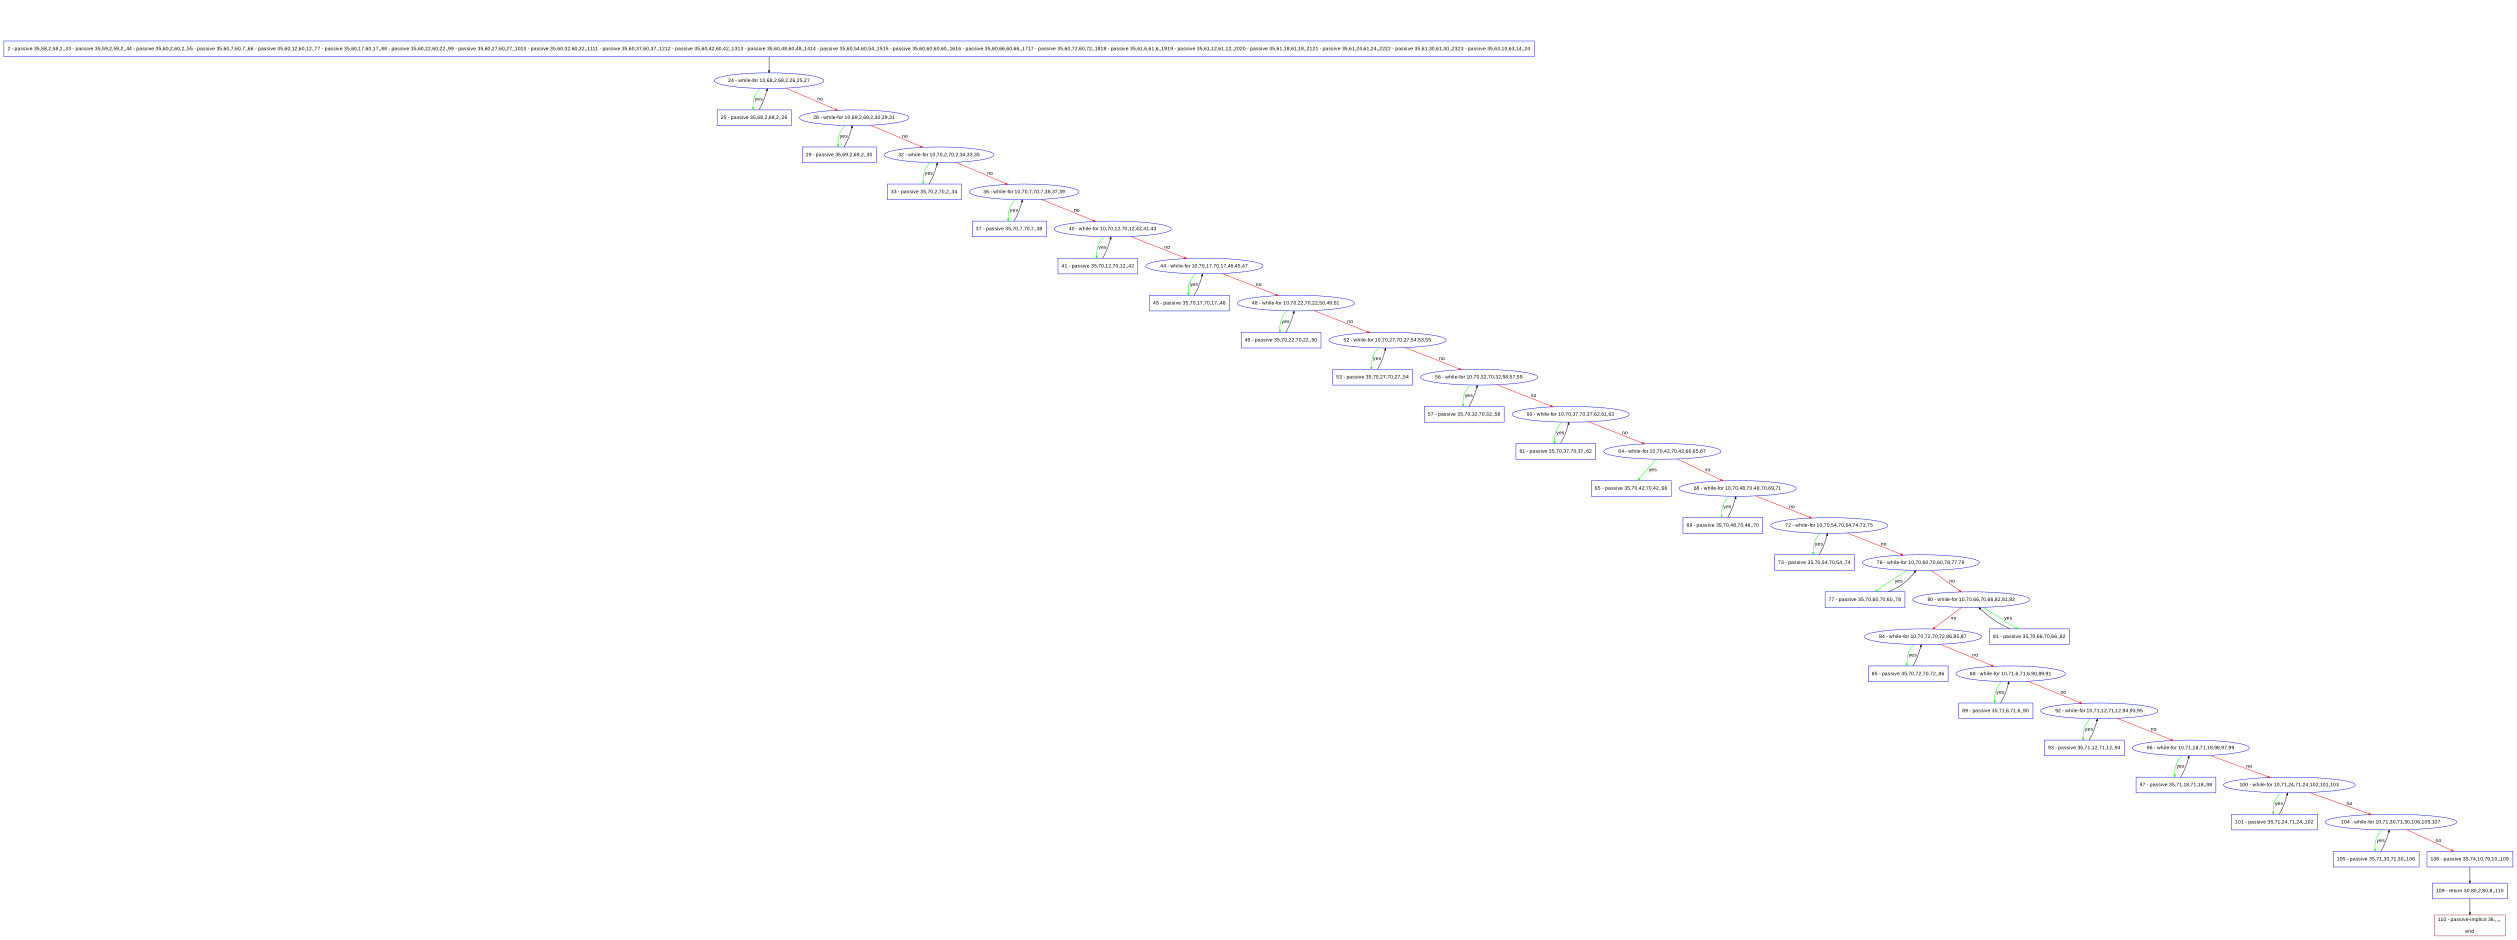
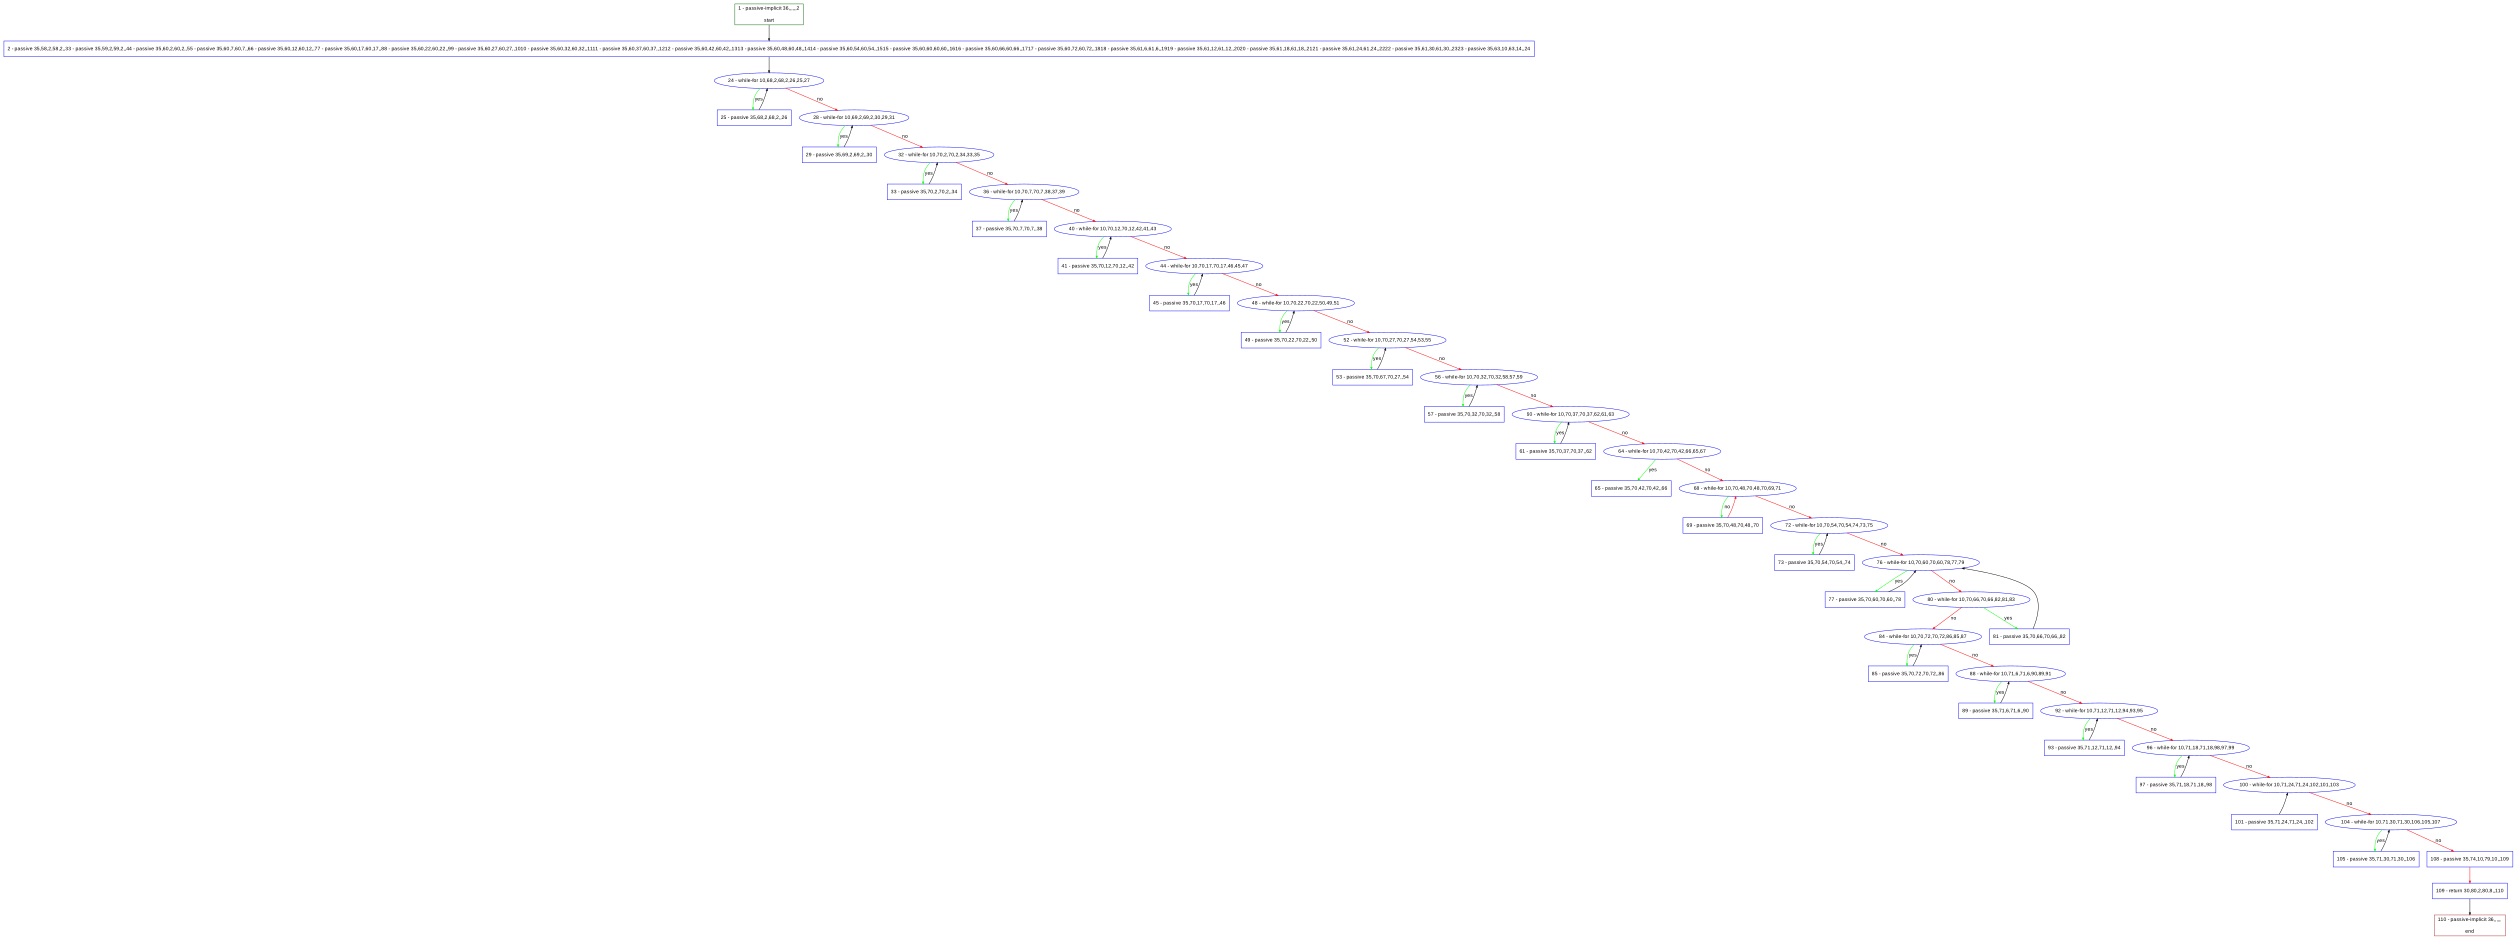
node "1 - passive-implicit 36,,,,,,2 start": added
node "53 - passive 35,70,27,70,27,,54": label "53 - passive 35,70,27,70,27,,54" -> "53 - passive 35,70,67,70,27,,54"
edge "68 - while-for 10,70,48,70,48,70,69,71" -> "69 - passive 35,70,48,70,48,,70": label "yes" -> "no"
edge "69 - passive 35,70,48,70,48,,70" -> "68 - while-for 10,70,48,70,48,70,69,71": color #000000 -> #ff0000
edge "81 - passive 35,70,66,70,66,,82" -> "80 - while-for 10,70,66,70,66,82,81,83": now "81 - passive 35,70,66,70,66,,82" -> "76 - while-for 10,70,60,70,60,78,77,79"
edge "100 - while-for 10,71,24,71,24,102,101,103" -> "101 - passive 35,71,24,71,24,,102": removed, label "yes"
edge "108 - passive 35,74,10,79,10,,109" -> "109 - return 30,80,2,80,8,,110": color #000000 -> #ff0000
